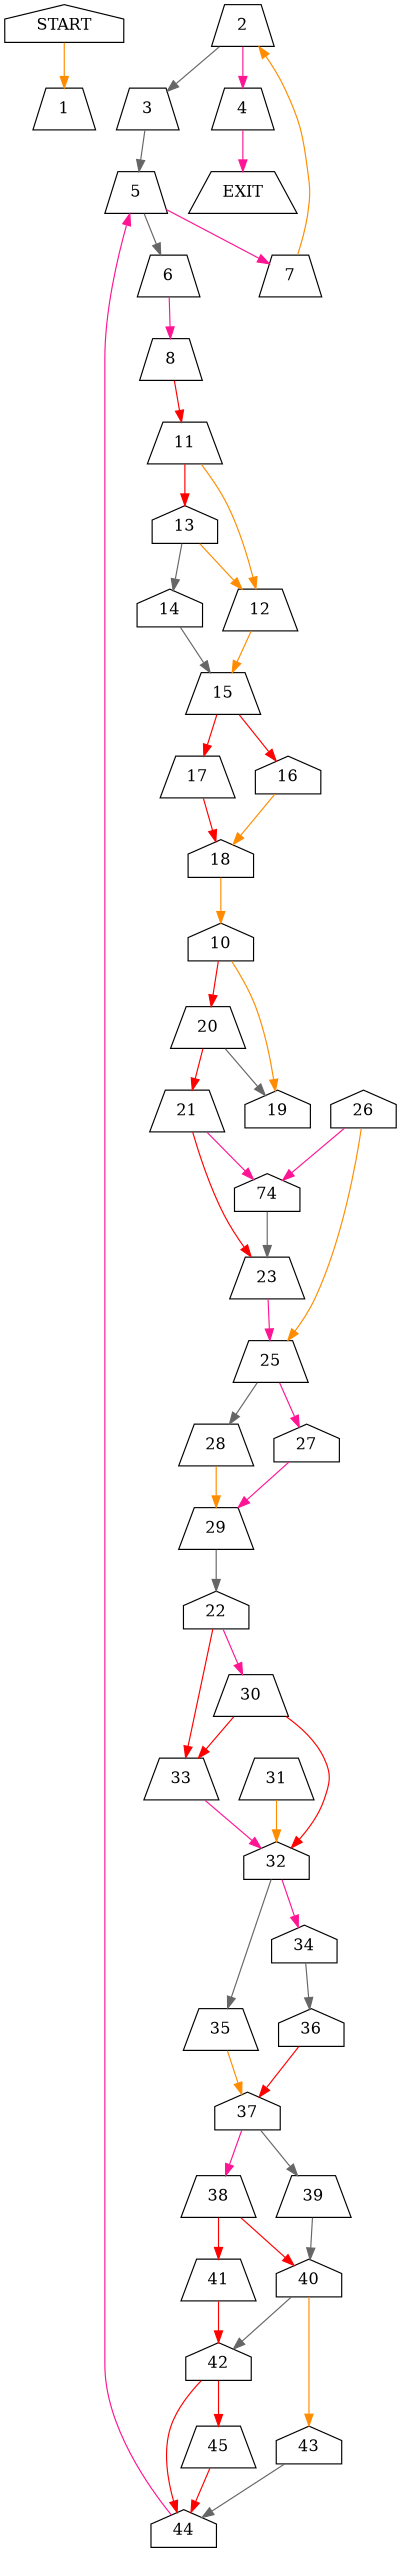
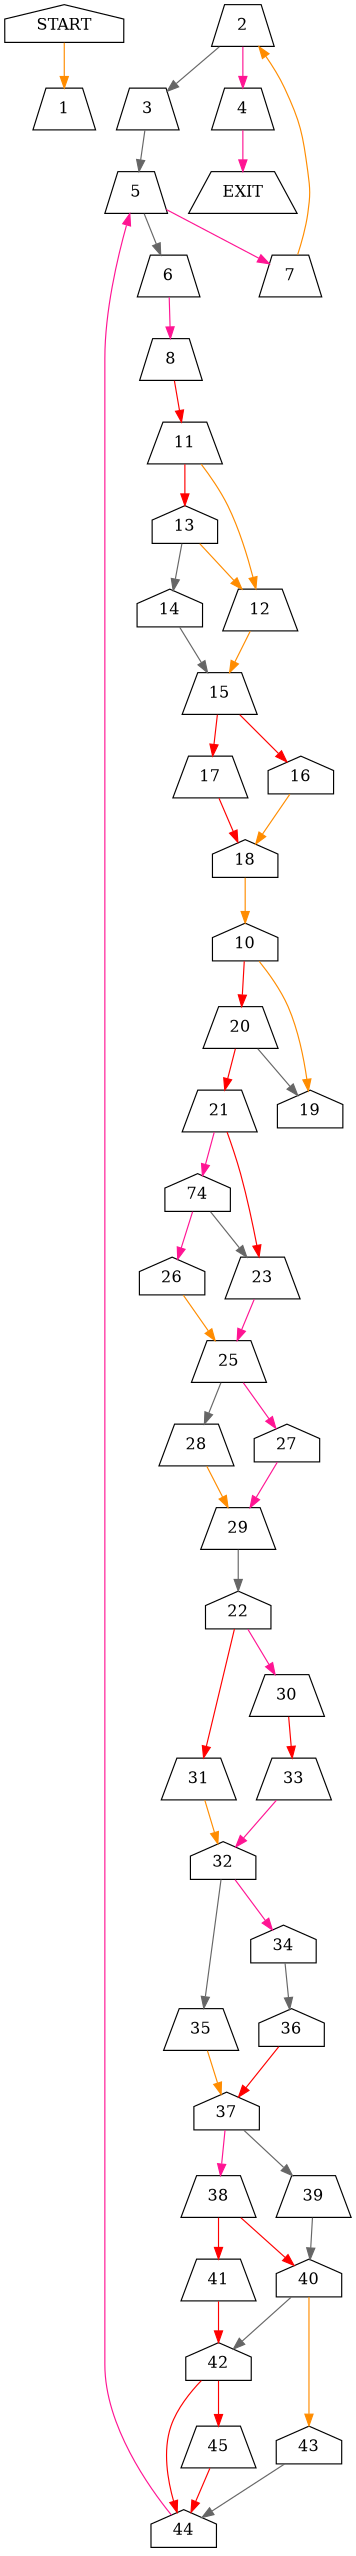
edge "26" -> "74": reversed
edge "22" -> "33": now "22" -> "31"
edge "30" -> "32": removed
